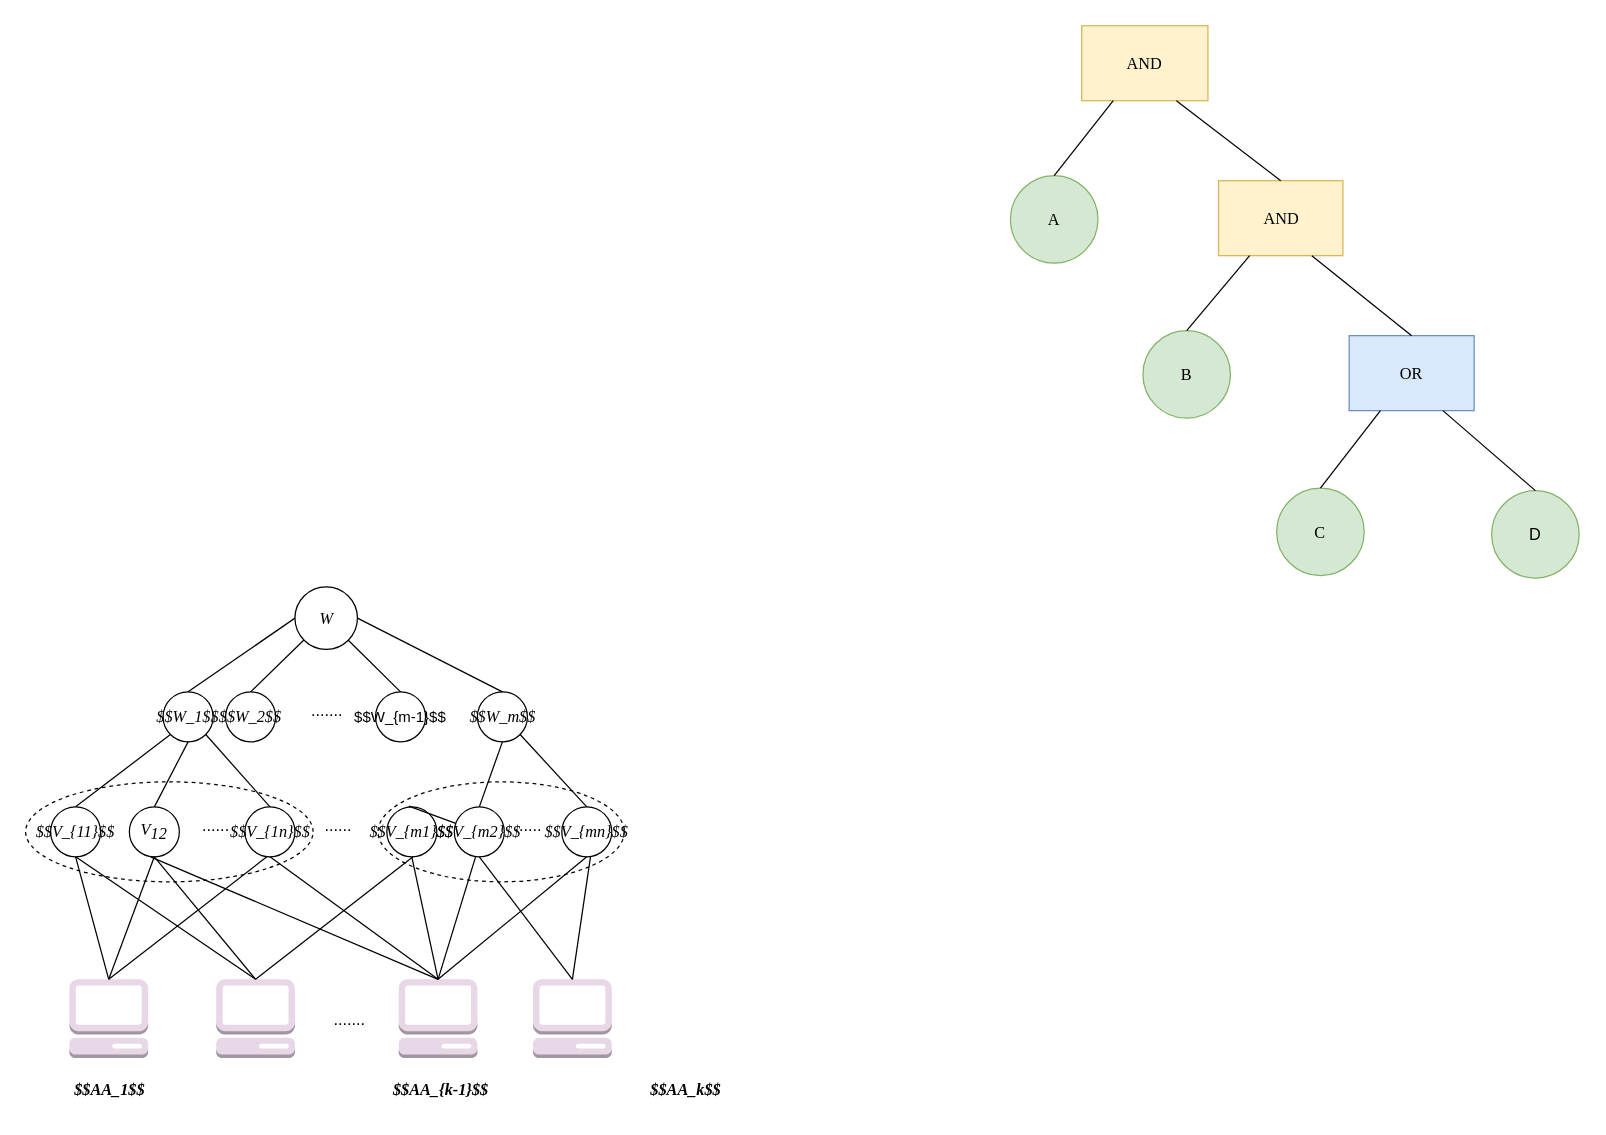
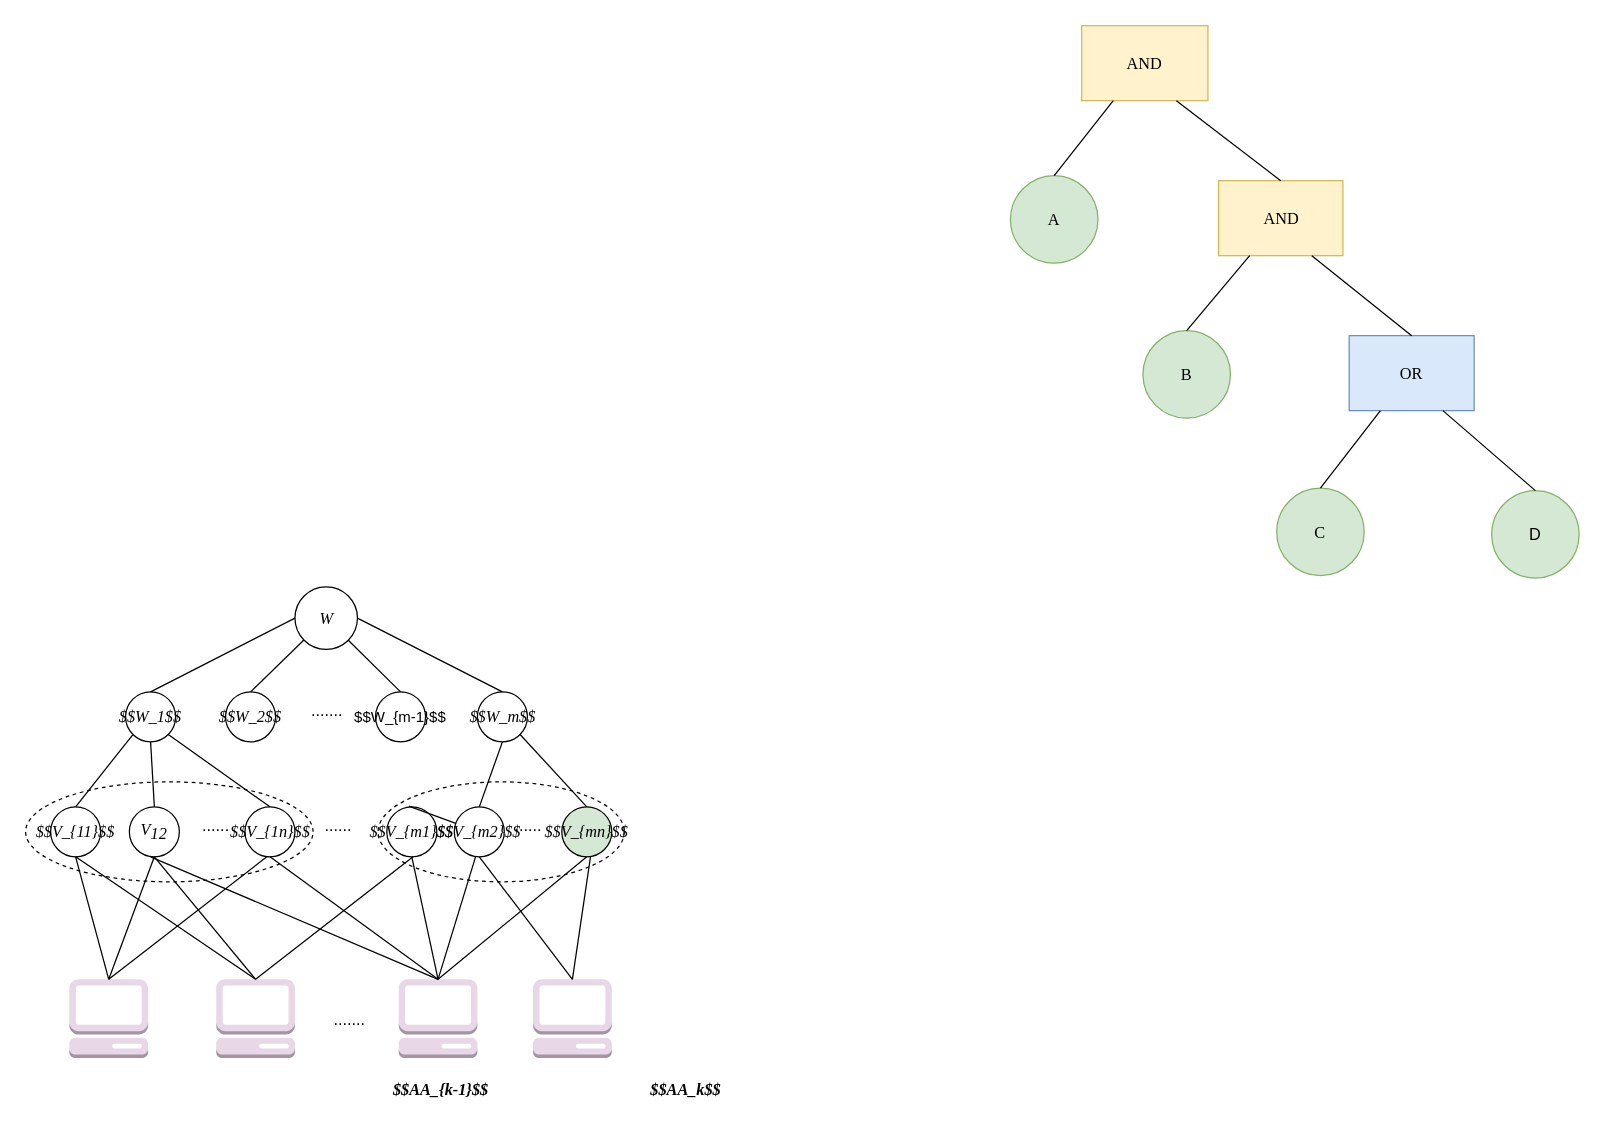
node "$$W_1$$": moved (188, 717) -> (151, 717)
node "$$V_{mn}$$": fillcolor #ffffff -> #d5e8d4
node "$$AA_1$$": removed
